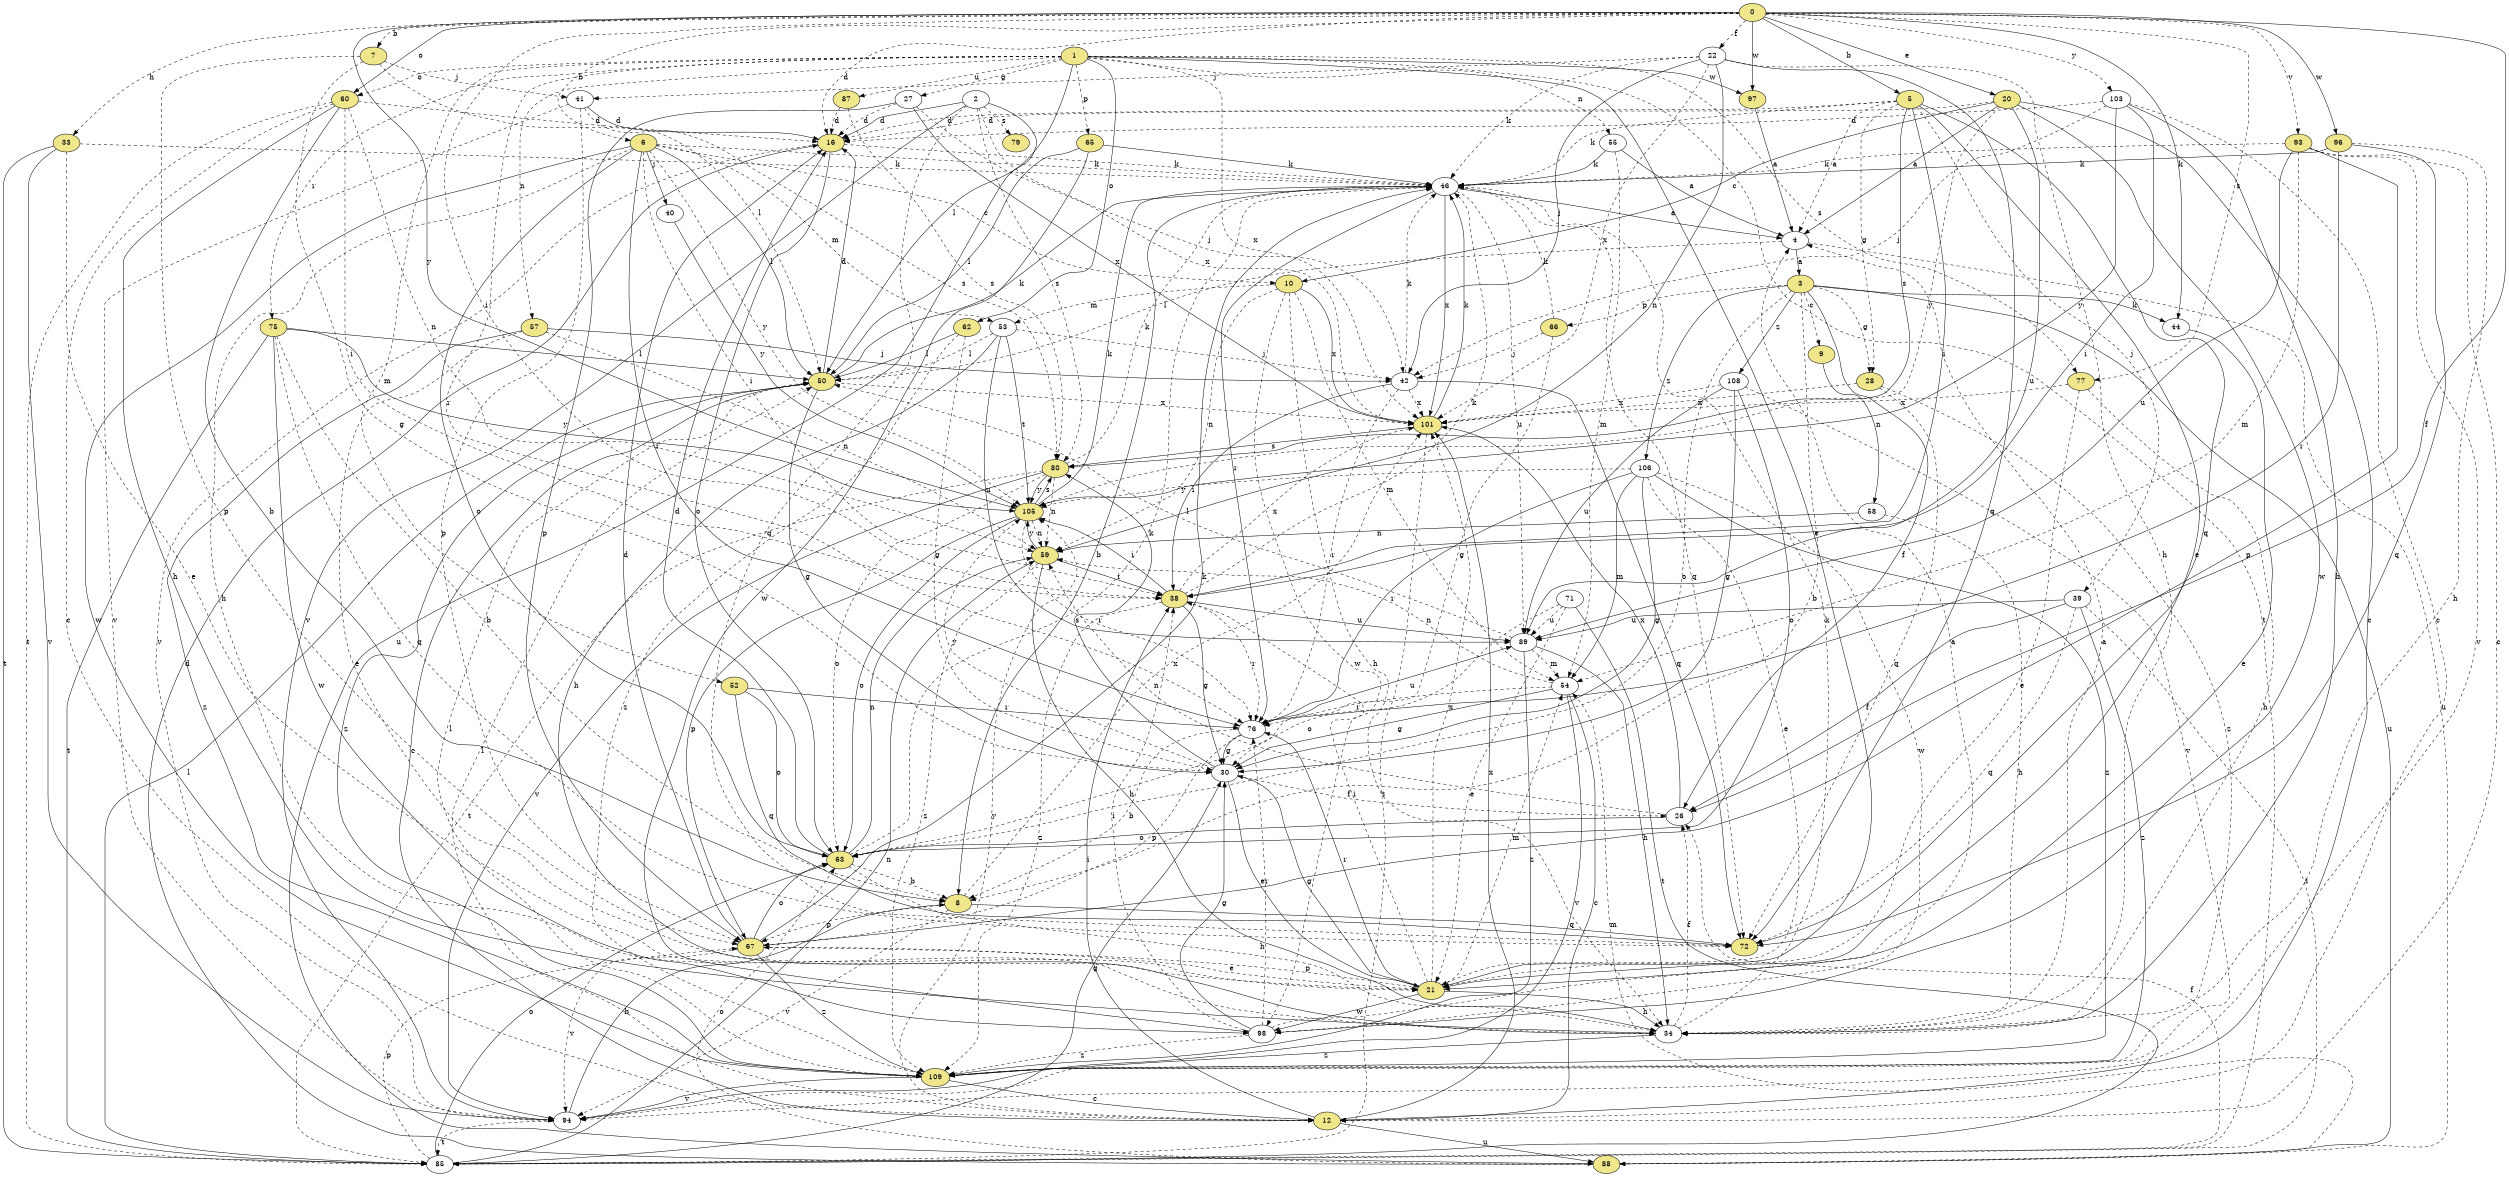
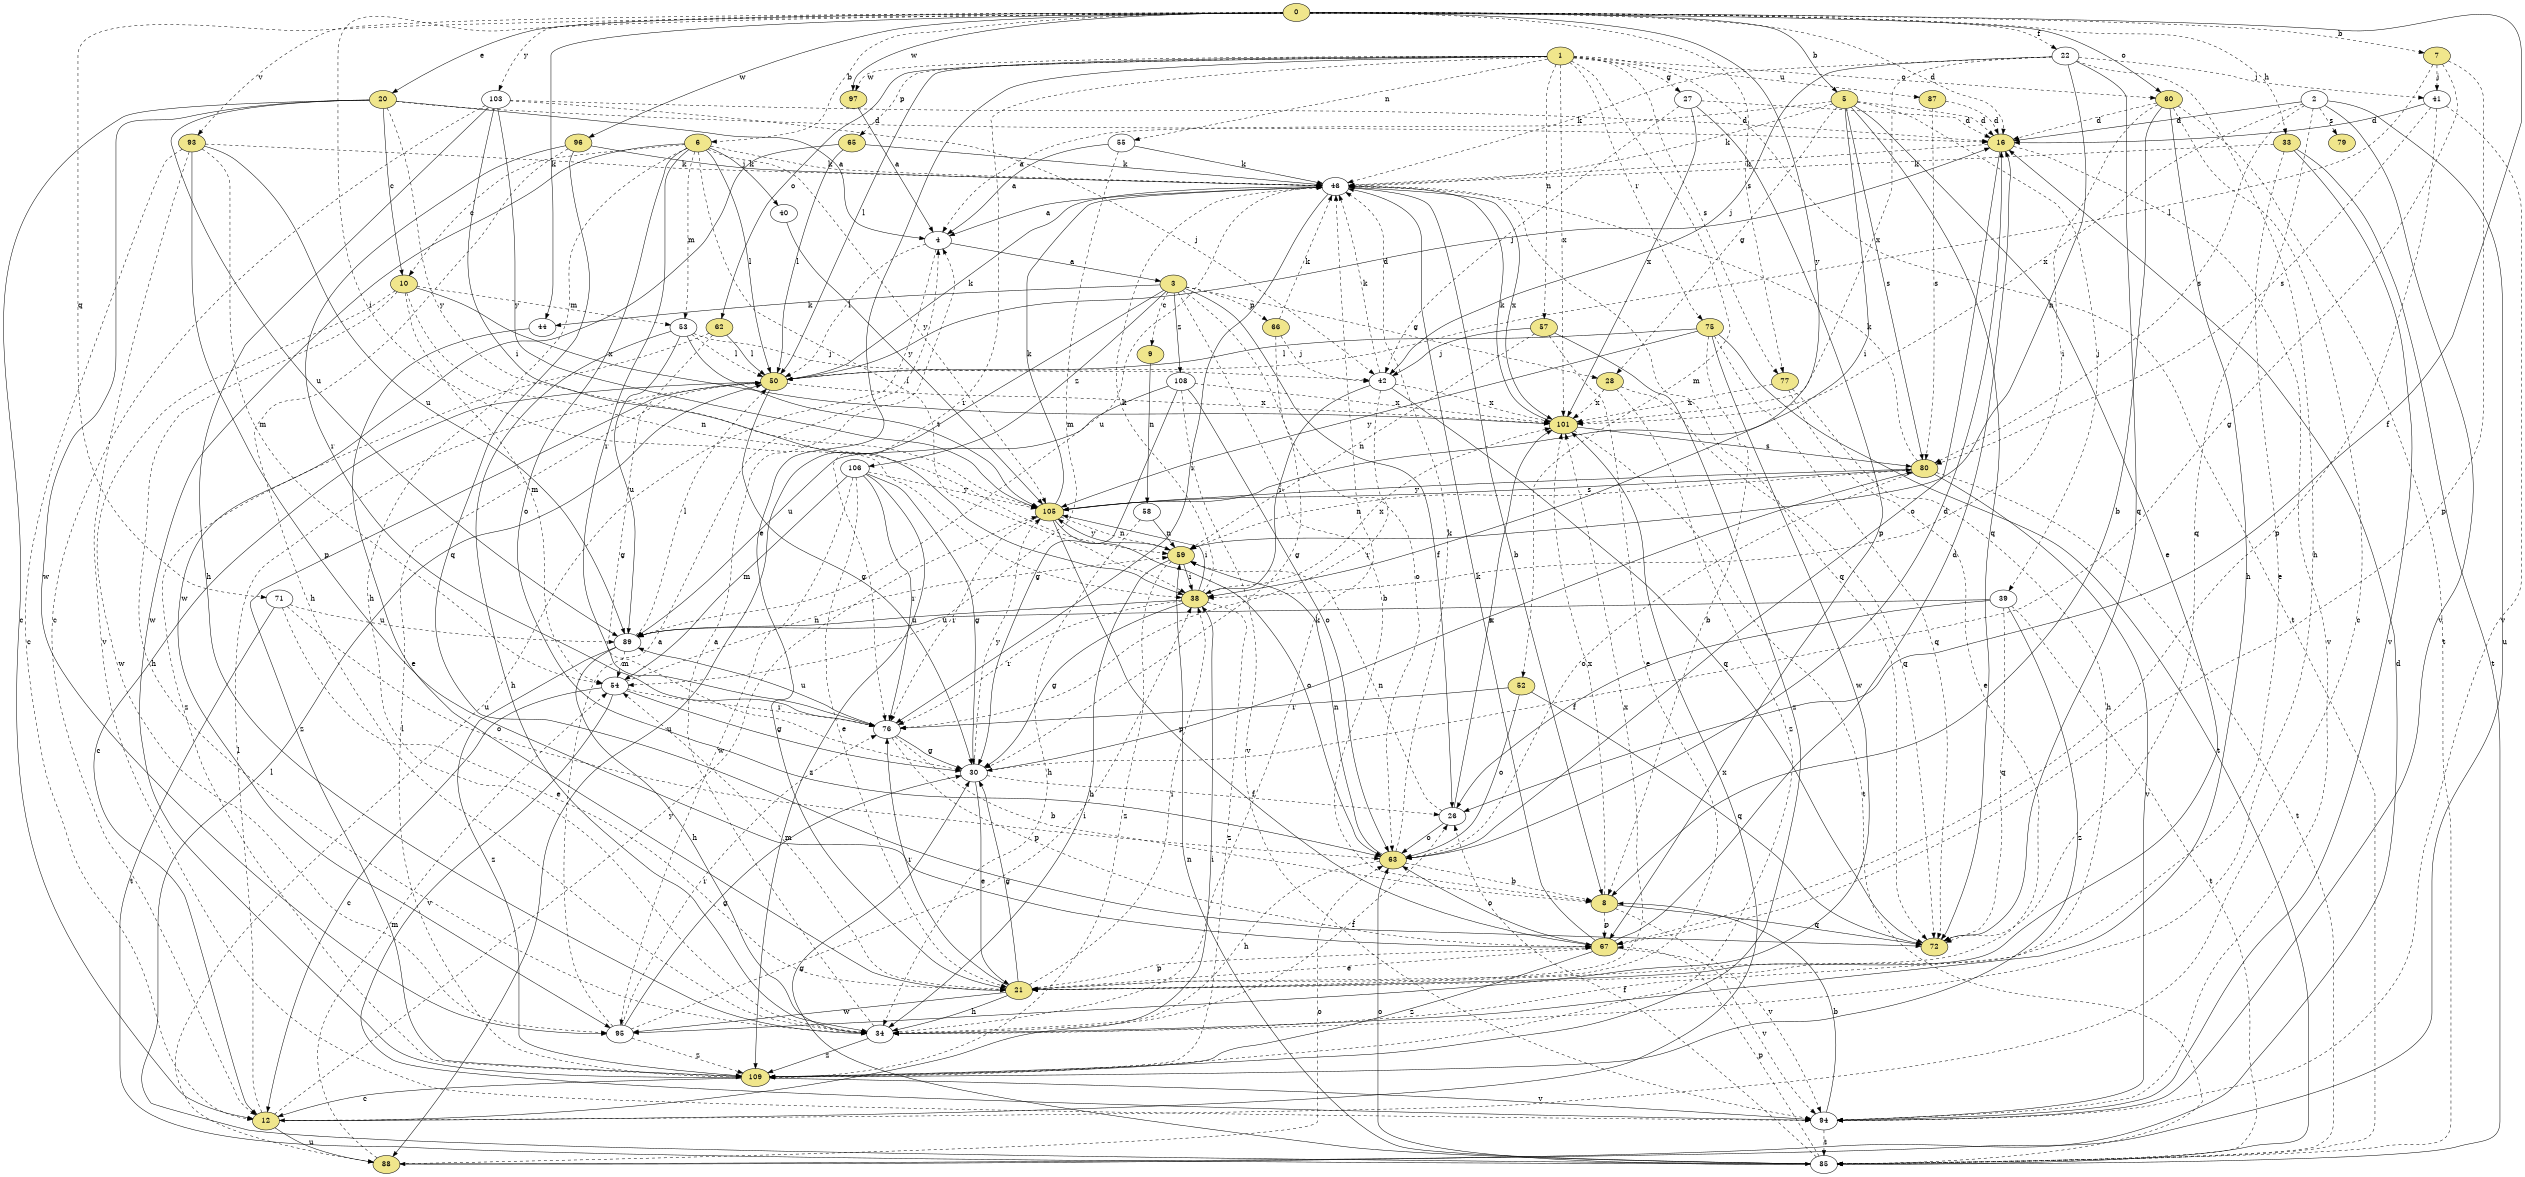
edge "0" -> "71": added, label "q"
edge "1" -> "97": style solid -> dashed
edge "60" -> "59": removed, label "n"
node "98": label "98" -> "95"
